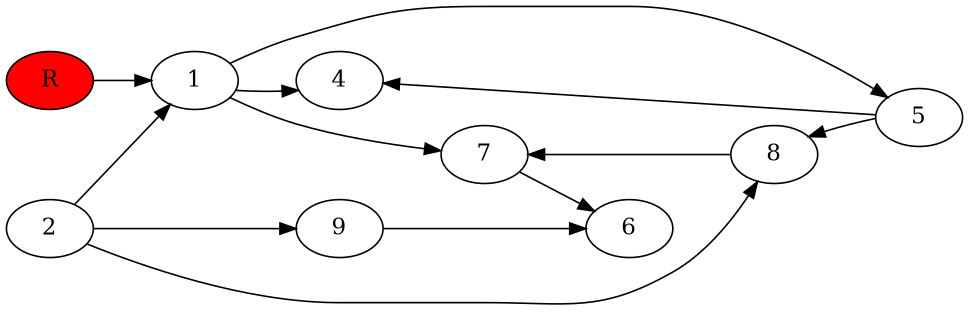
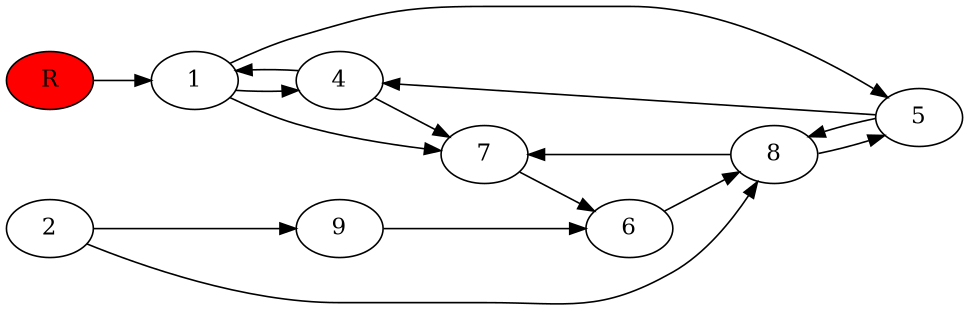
edge "4" -> "7": added
edge "8" -> "5": added
edge "2" -> "1": now "4" -> "1"
edge "6" -> "8": added
